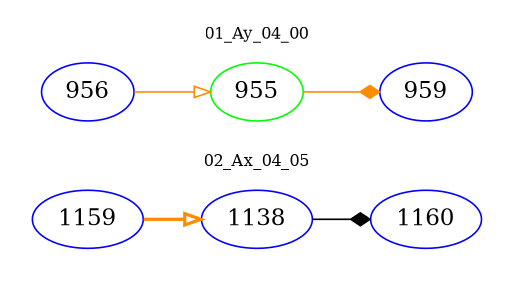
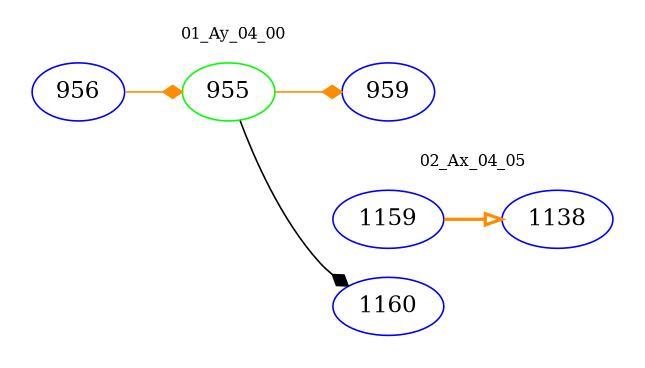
edge "956" -> "955": arrowhead onormal -> diamond
edge "1138" -> "1160": now "955" -> "1160"
